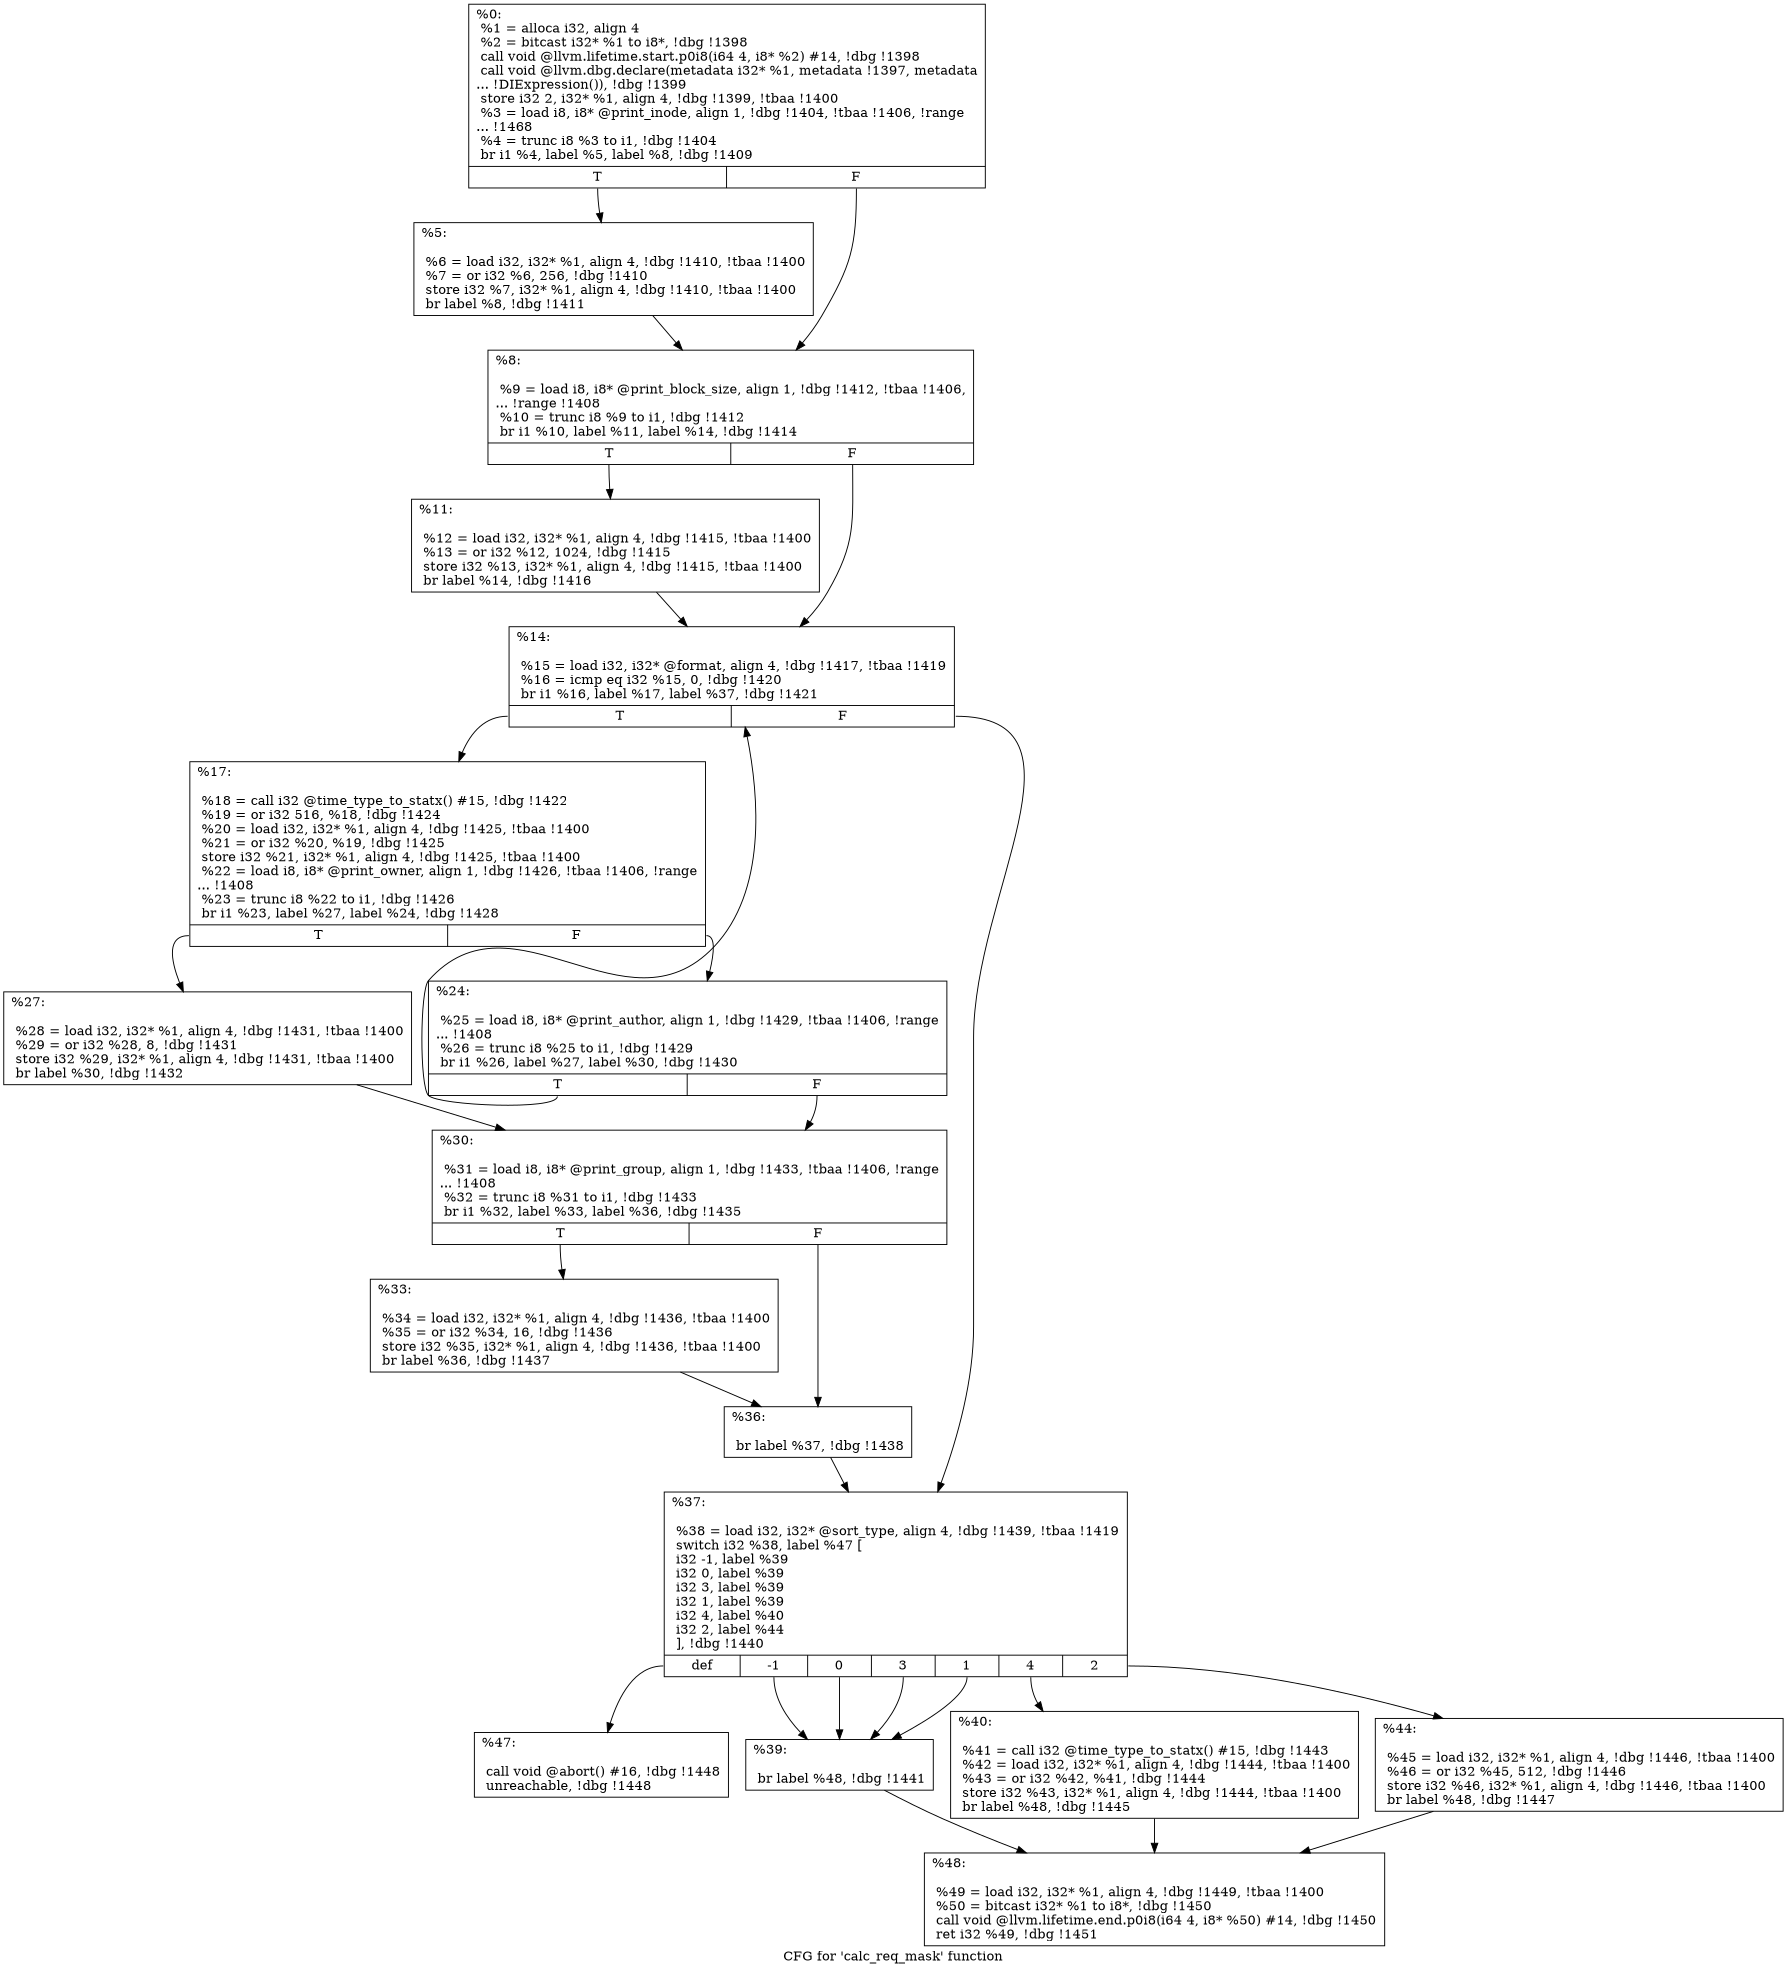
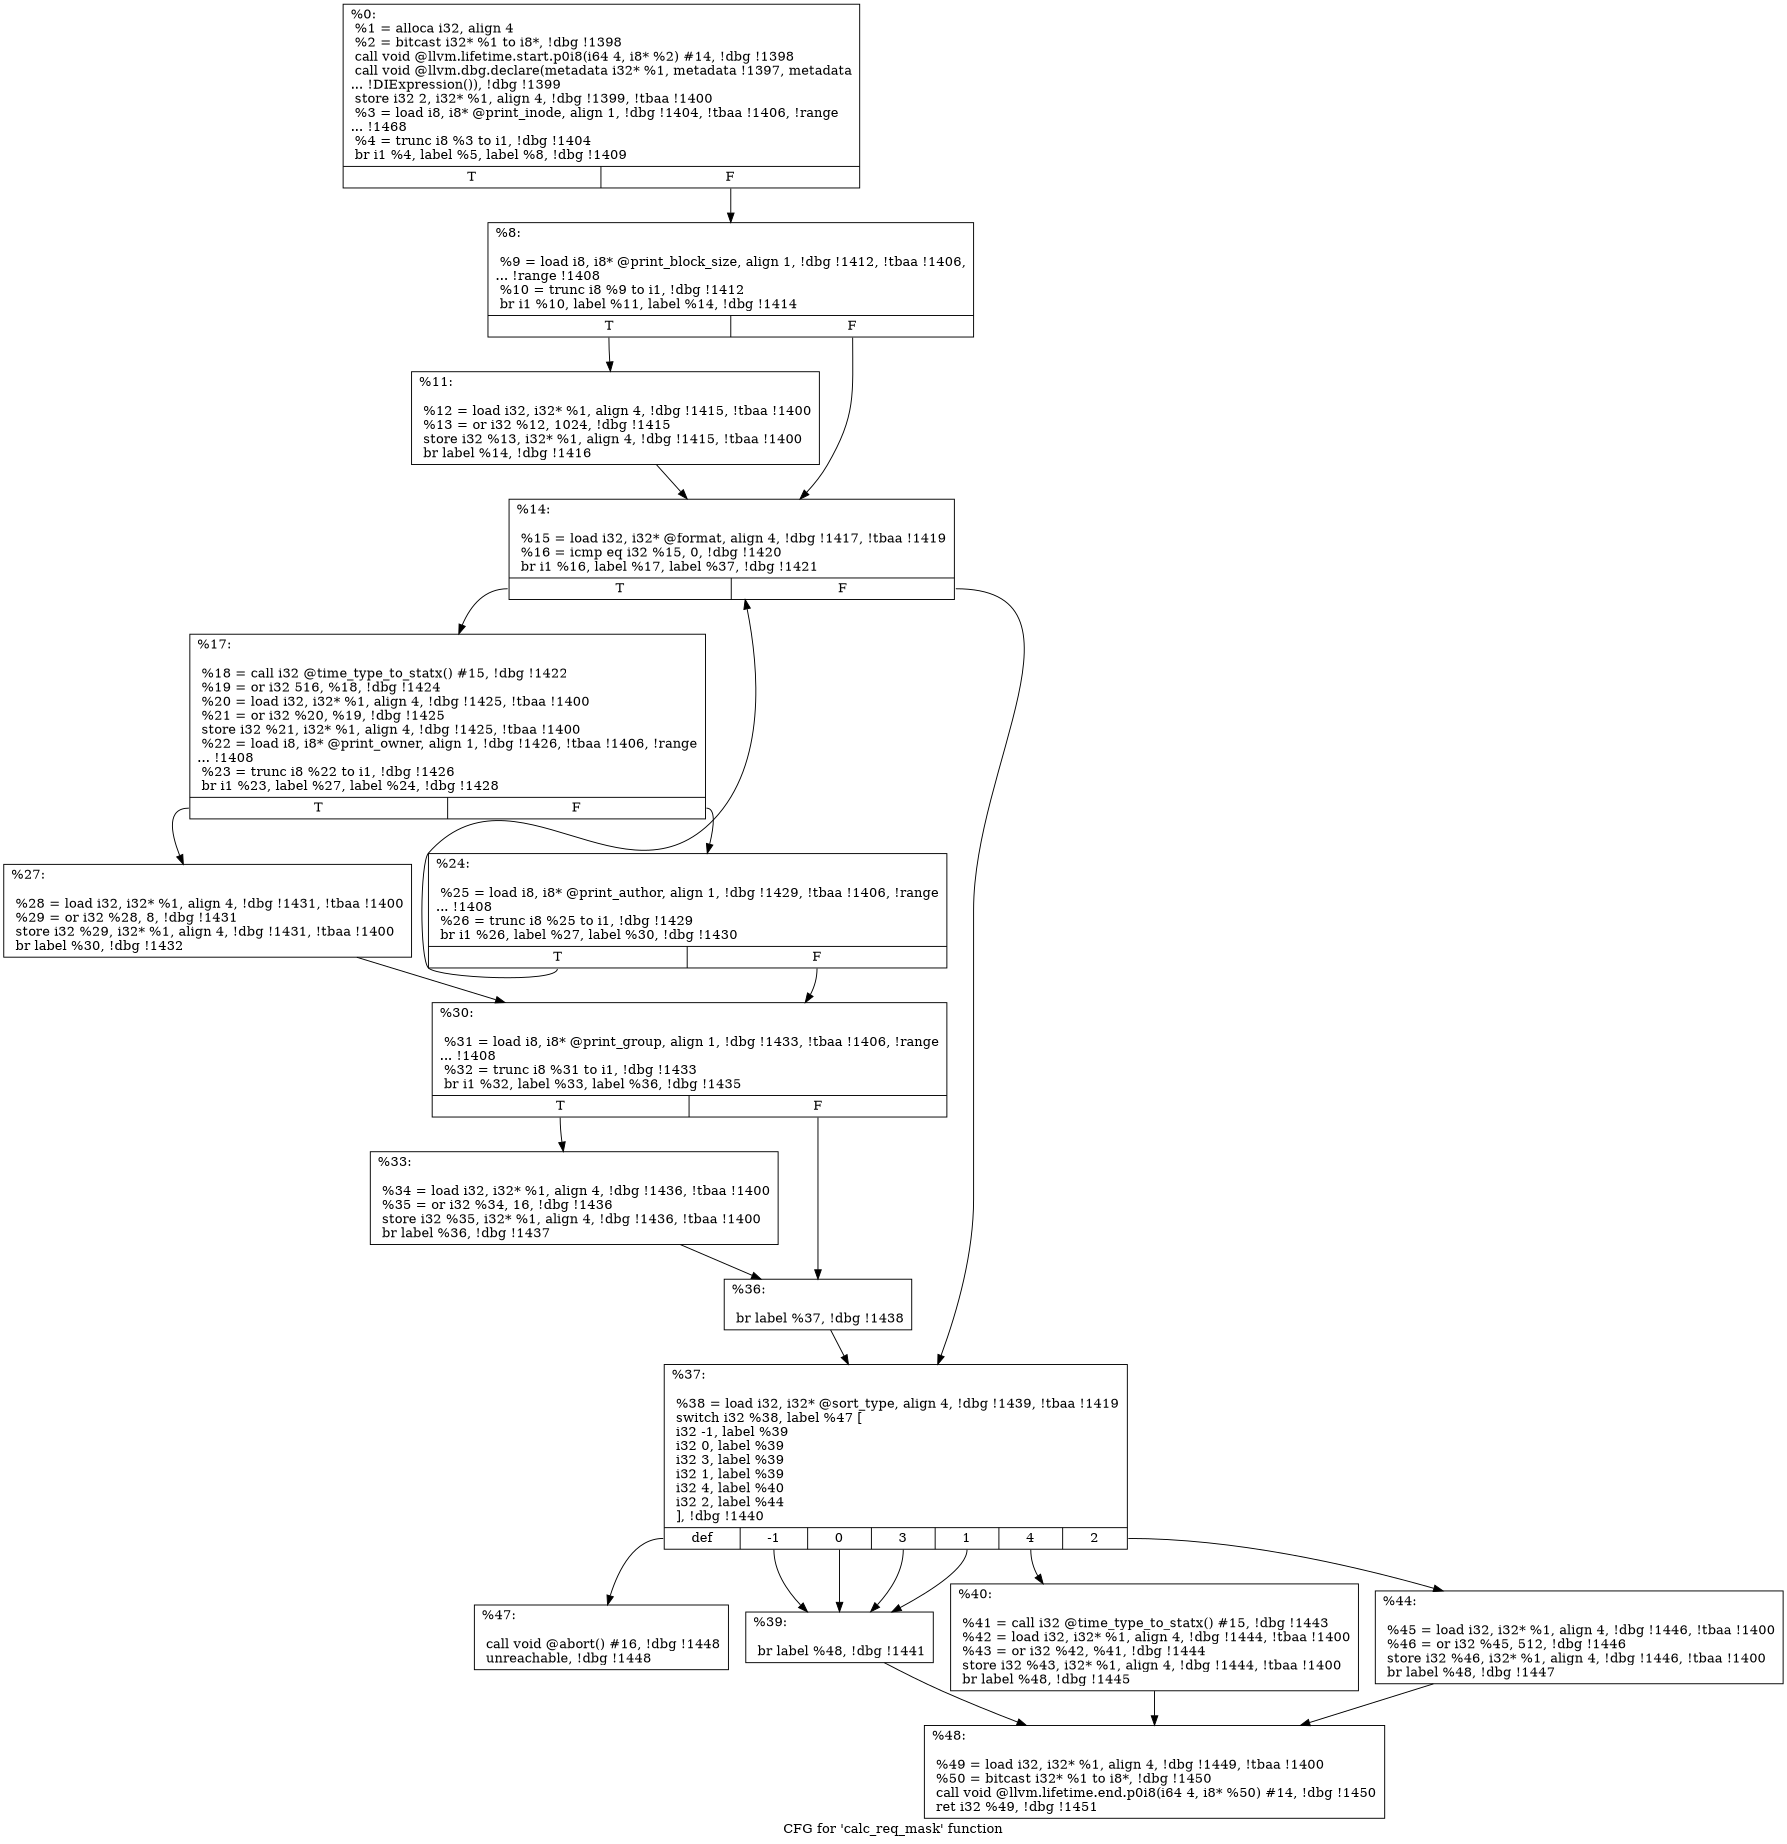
node "%5:": removed
